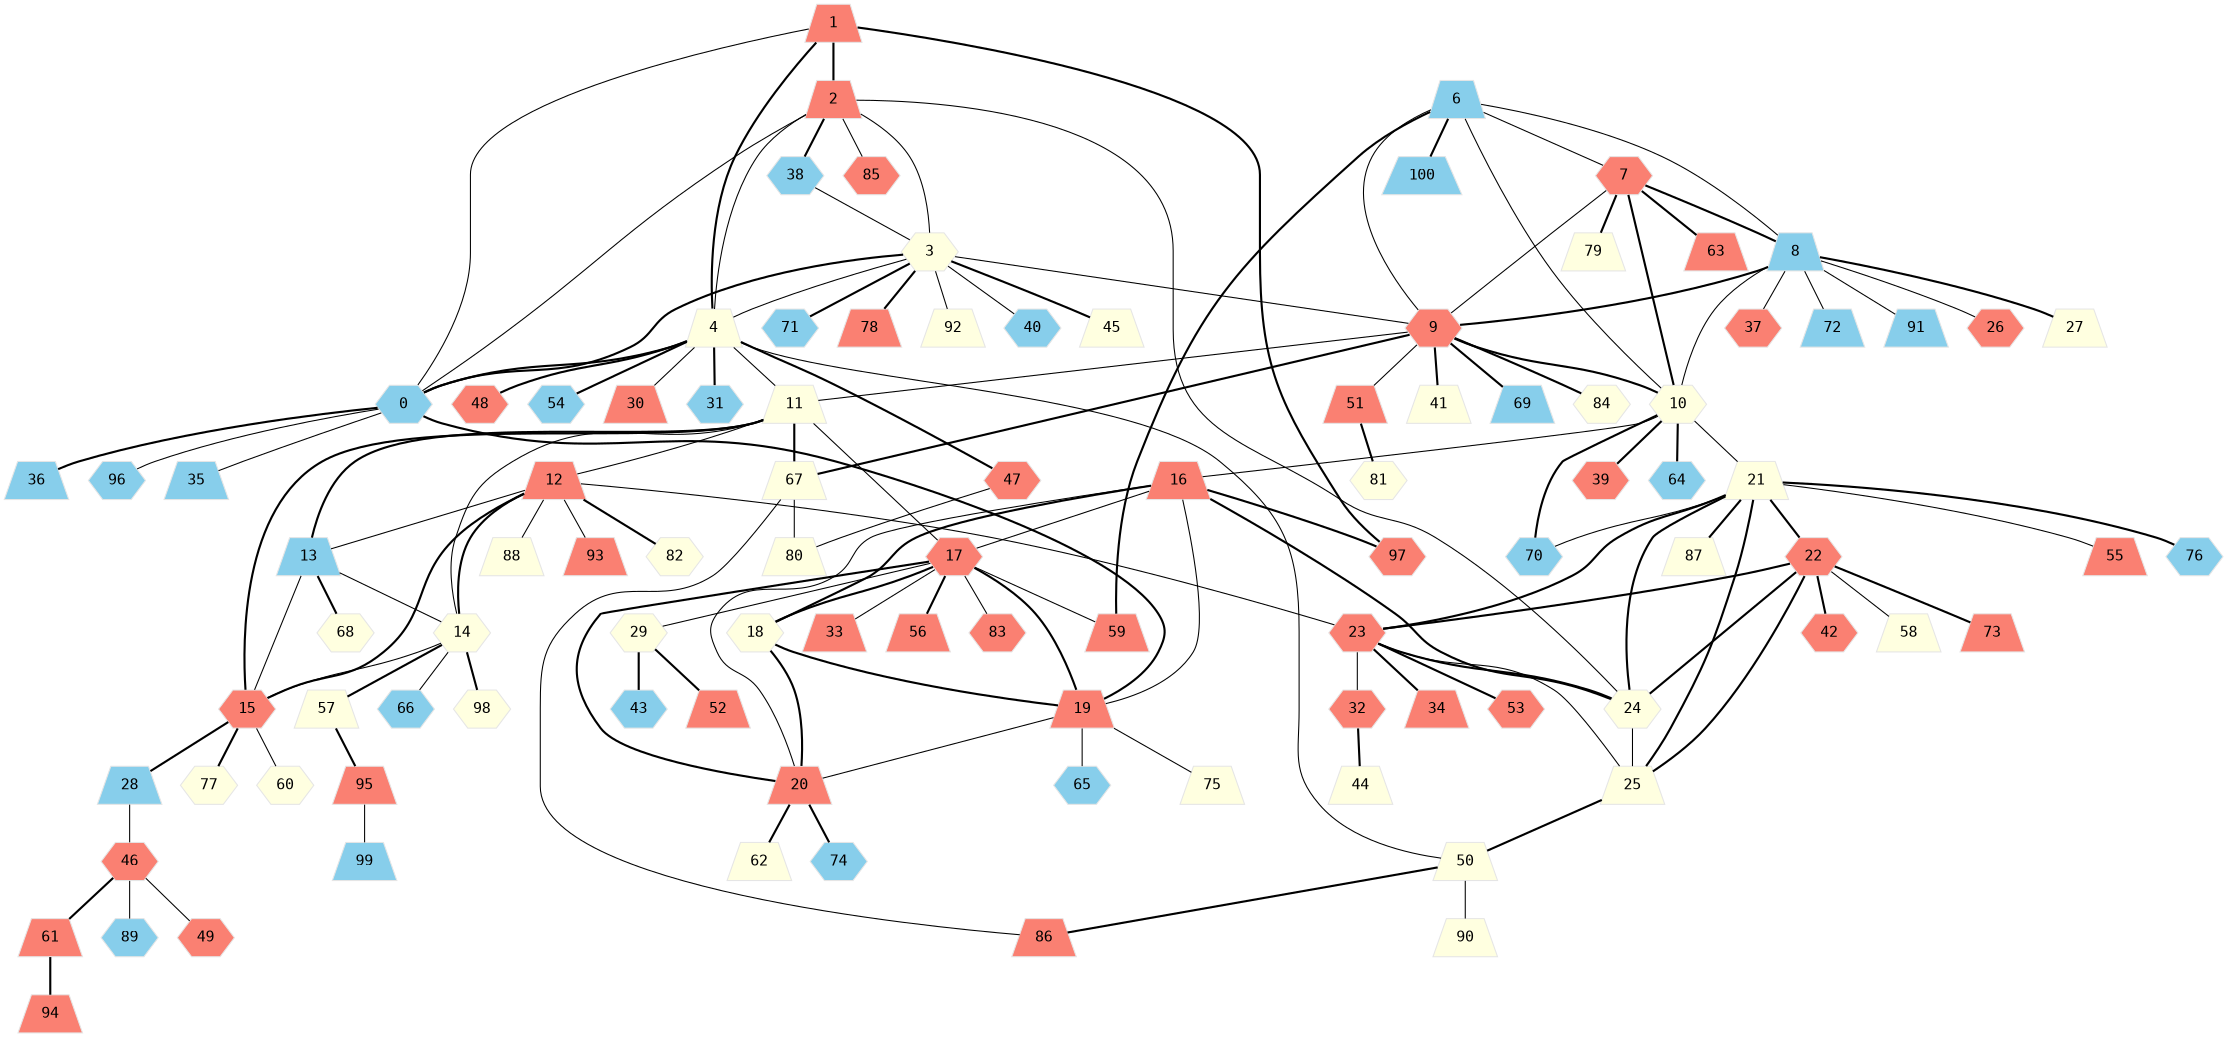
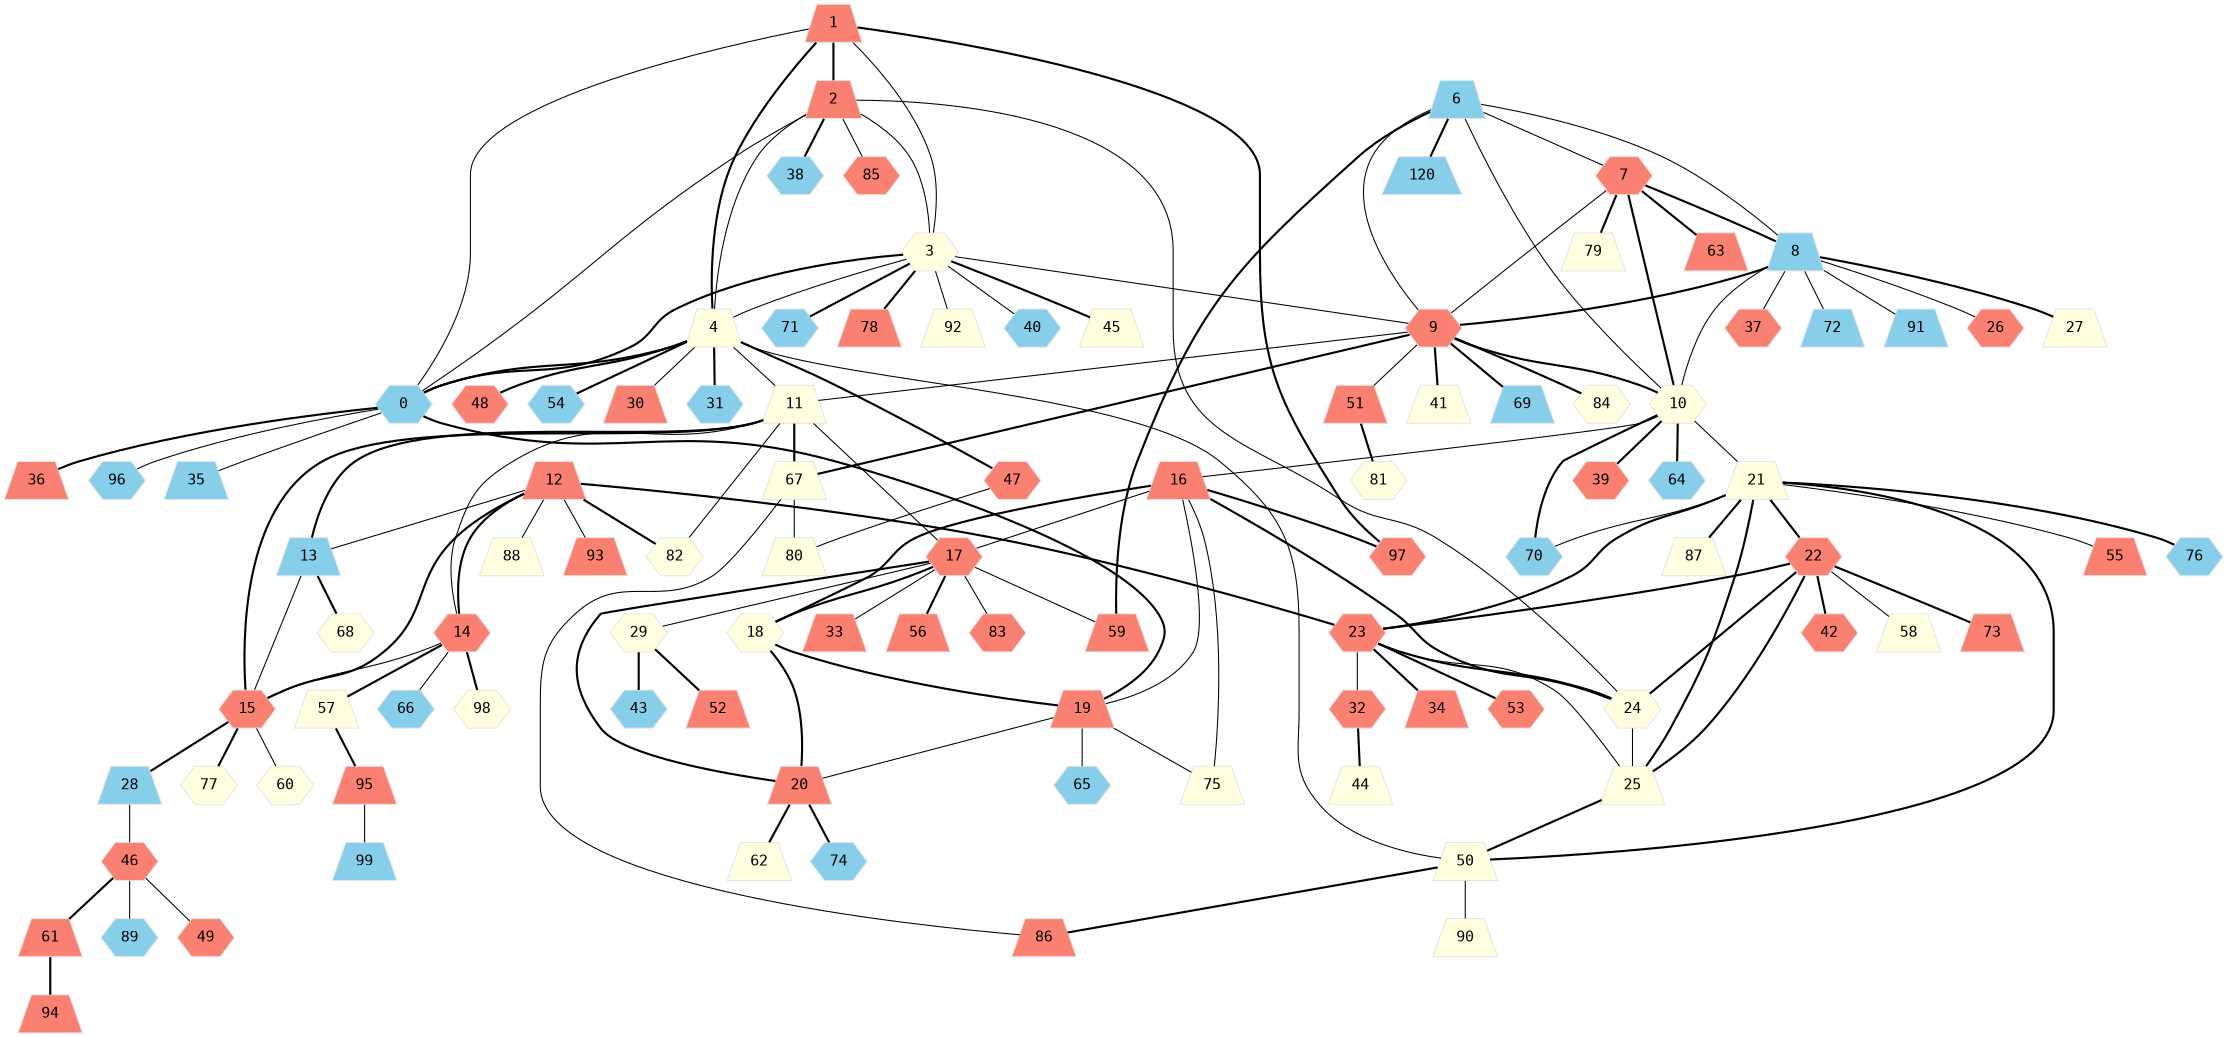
node "100": label "100" -> "120"
edge "38" -- "3": now "1" -- "3"
edge "11" -- "12": now "11" -- "82"
node "36": fillcolor skyblue -> salmon
edge "12" -- "23": style solid -> bold
edge "16" -- "20": now "16" -- "75"
edge "21" -- "24": now "21" -- "50"
edge "13" -- "14": removed
edge "17" -- "19": removed
node "14": fillcolor lightyellow -> salmon
